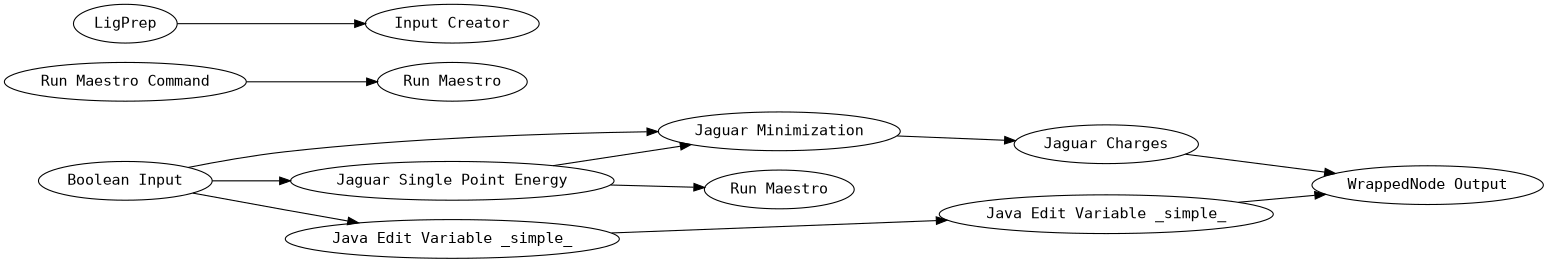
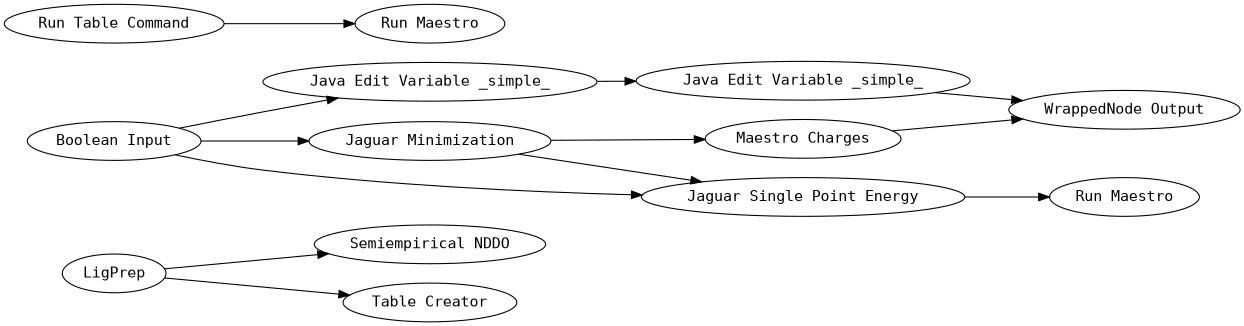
node "Input Creator": label "Input Creator" -> "Table Creator"
node "Run Maestro Command": label "Run Maestro Command" -> "Run Table Command"
node "Jaguar Charges": label "Jaguar Charges" -> "Maestro Charges"
edge "Jaguar Single Point Energy" -> "Jaguar Minimization": reversed
node "Semiempirical NDDO": added
